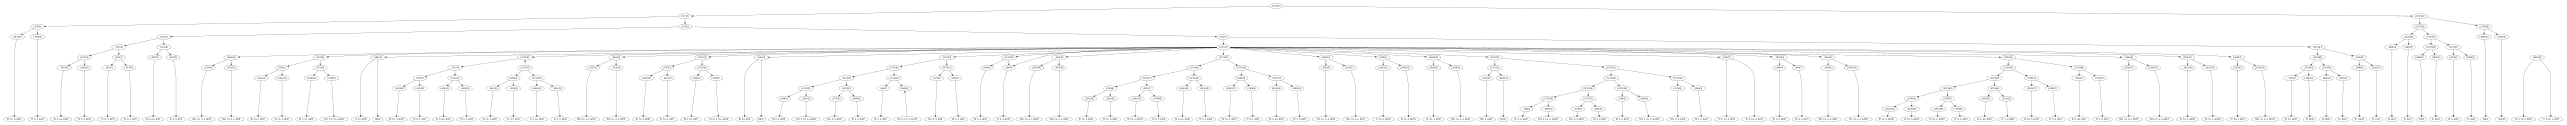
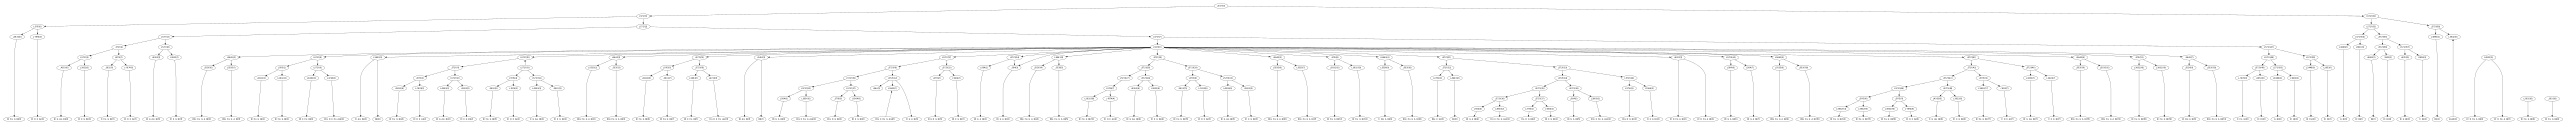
edge "L3642(0)" -> "[rest](0)": reversed
node "L5115(6)": removed
edge "L564(1)" -> "[D  G  A  B](1)": now "L5721(22)" -> "[D  G  A  B](1)"
